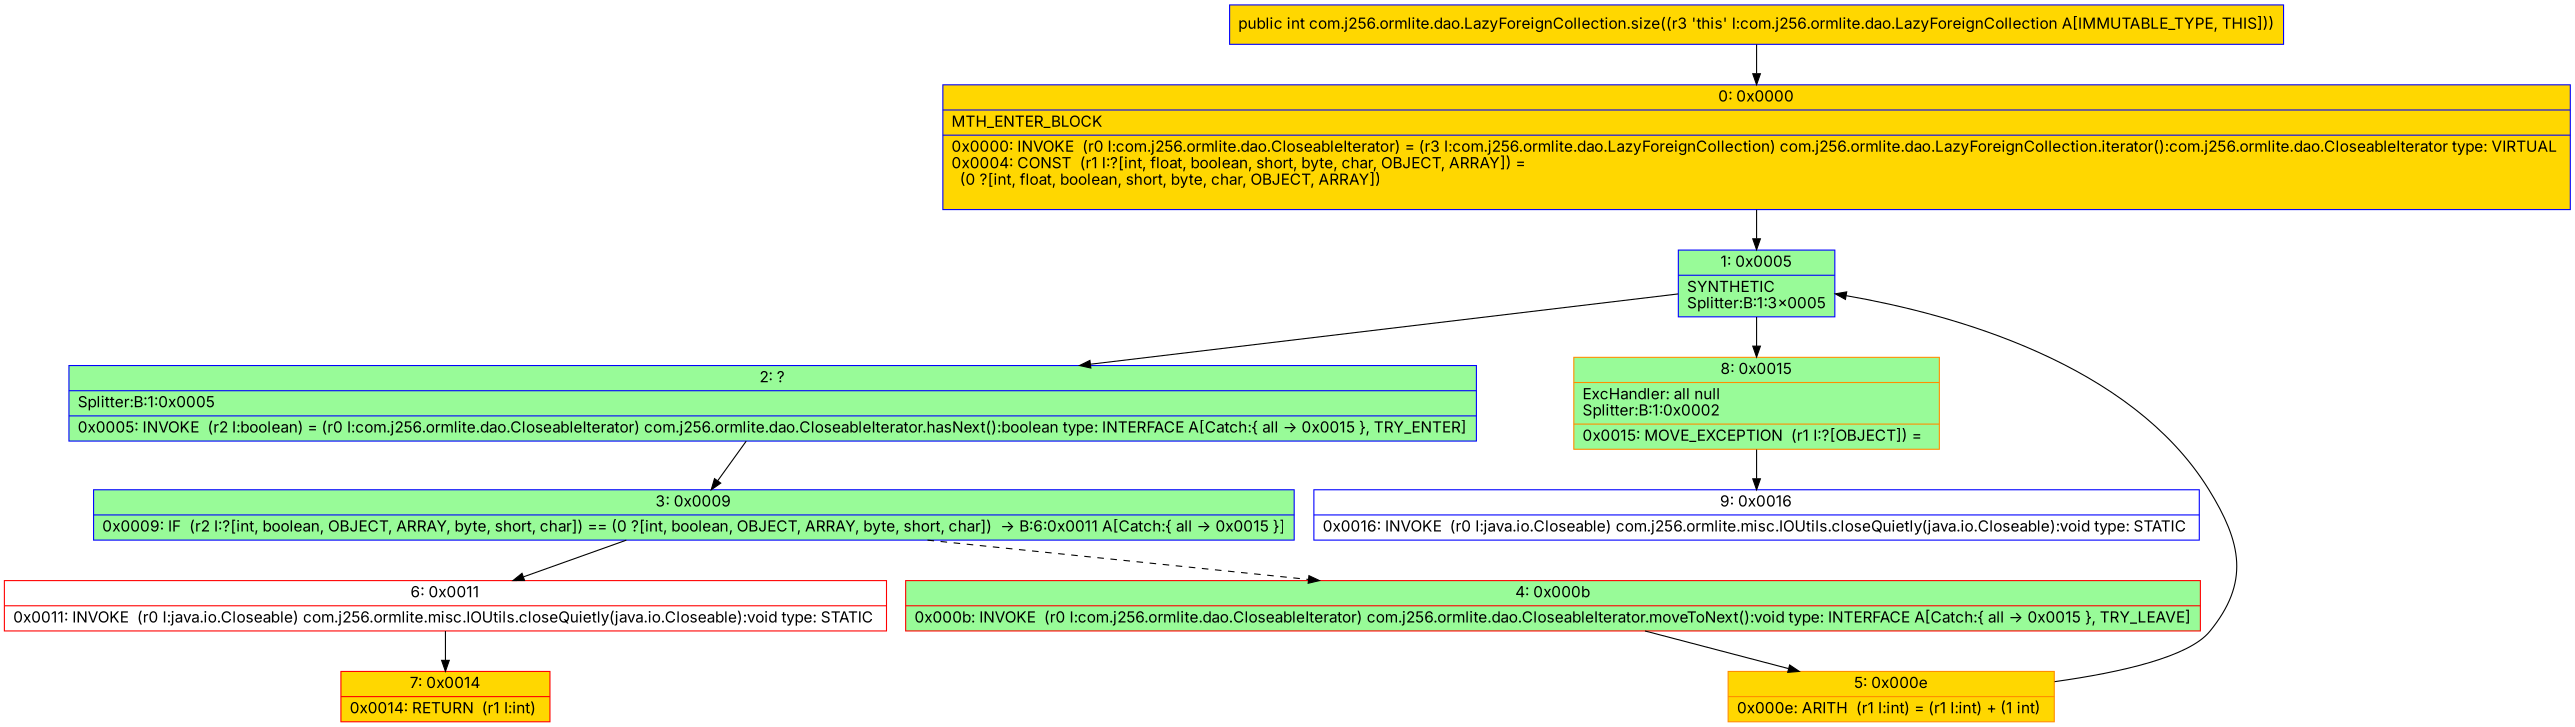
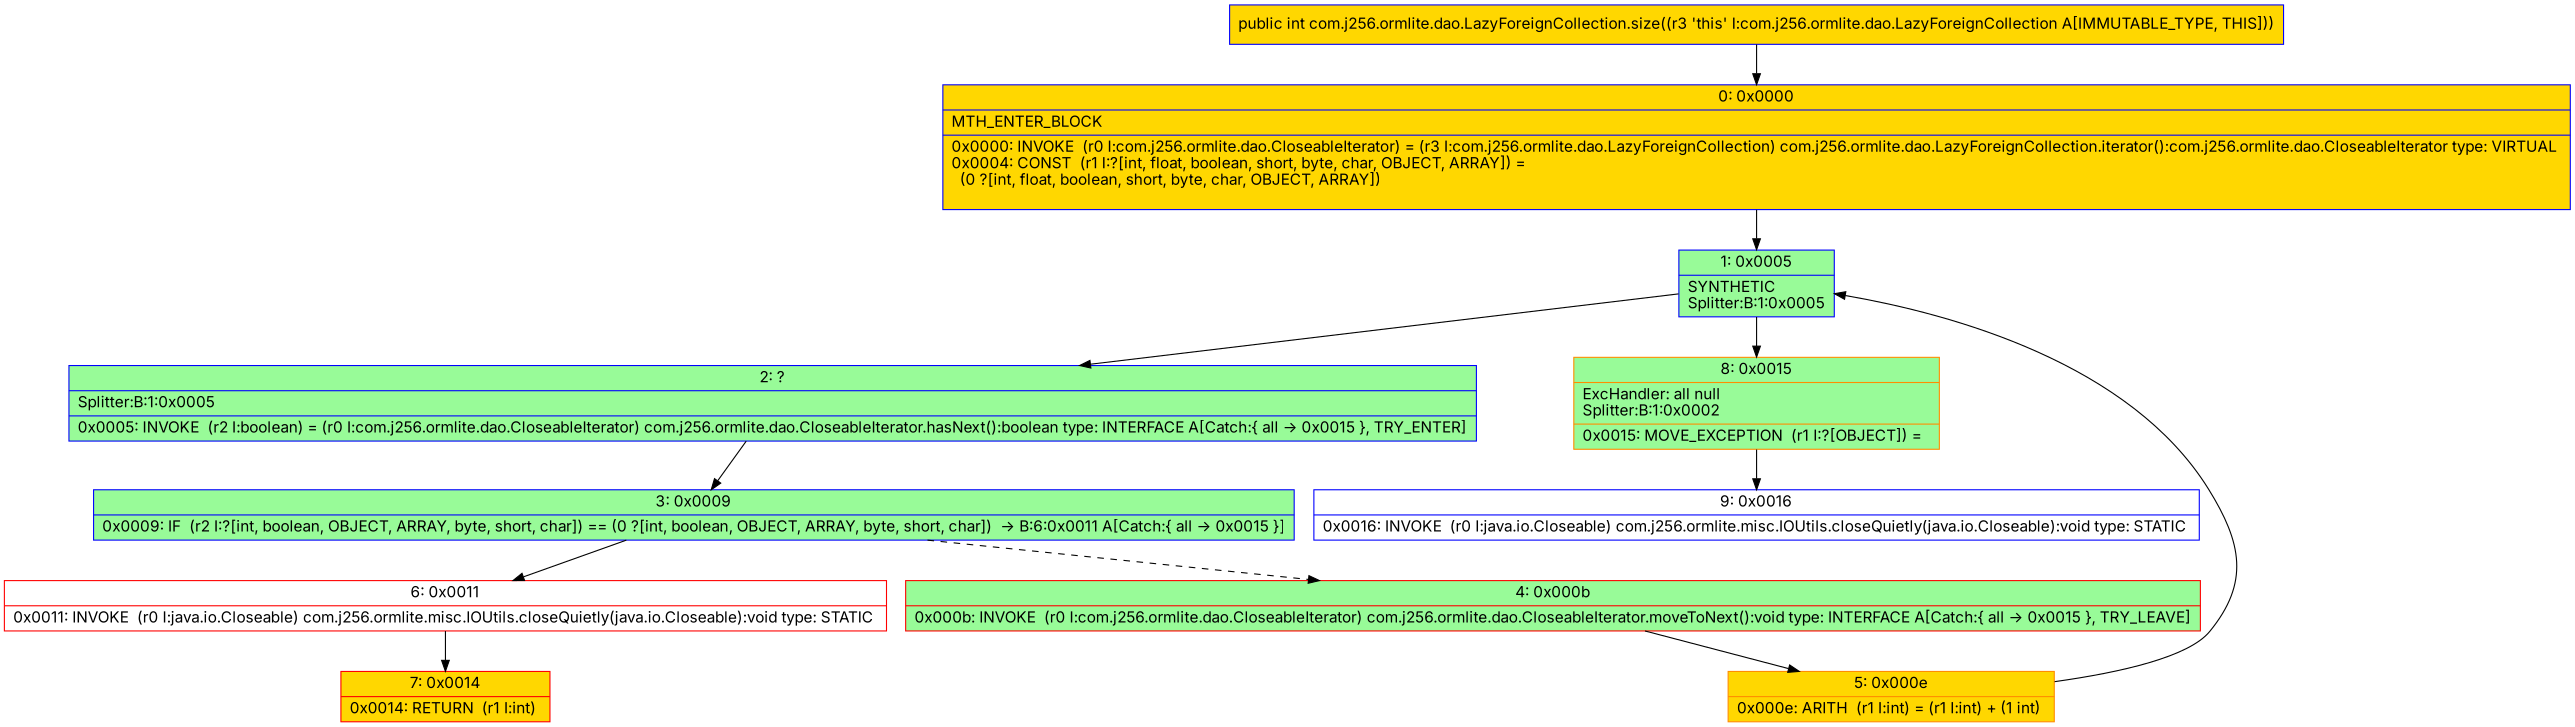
node "1: 0x0005": text "Splitter:B:1:3x0005" -> "Splitter:B:1:0x0005"
